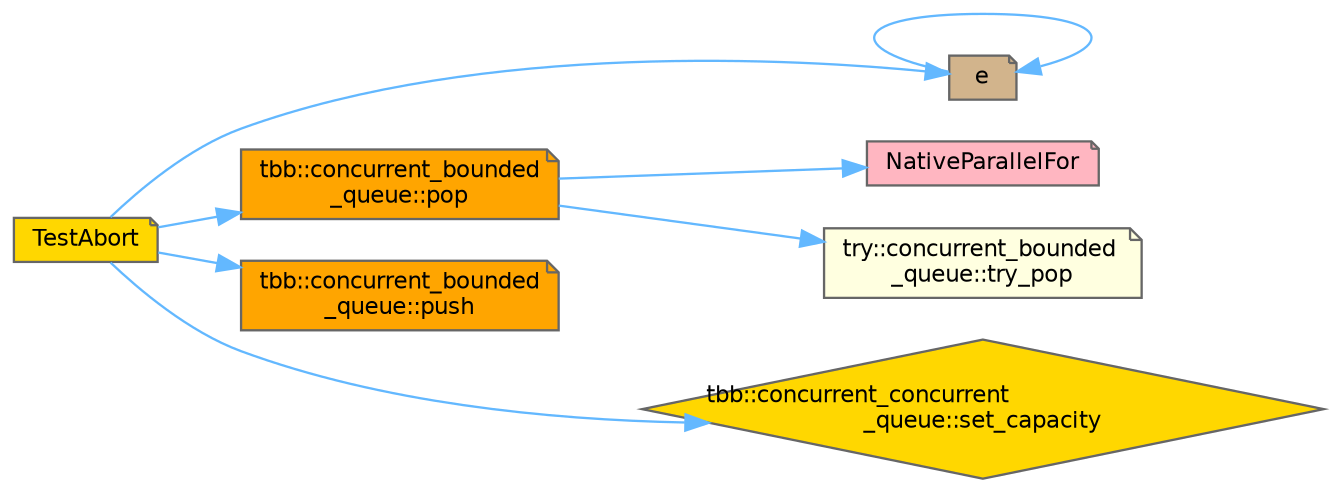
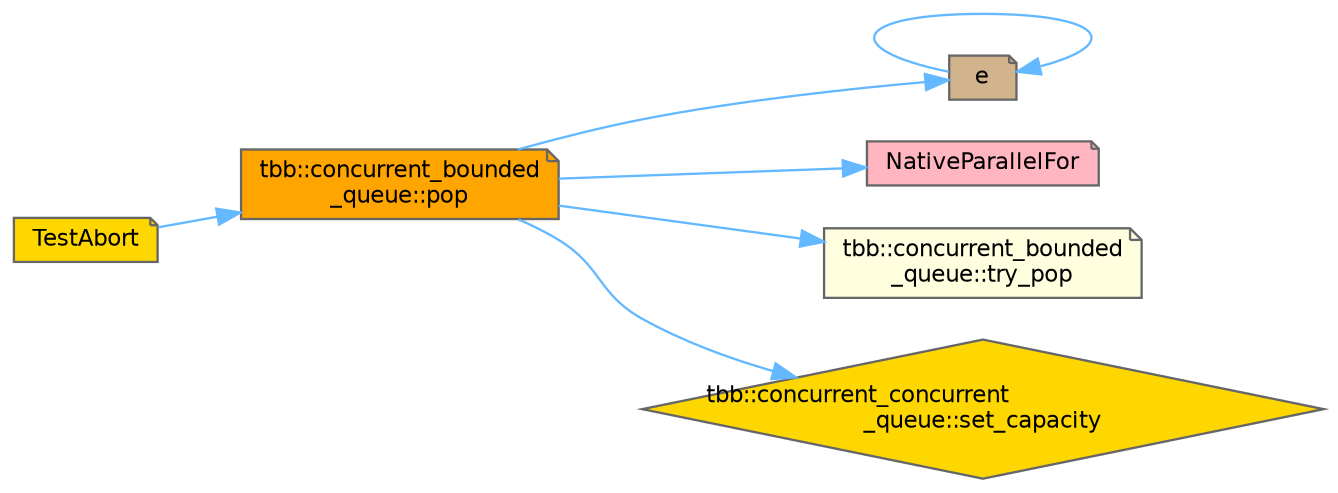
edge "TestAbort" -> "e": now "tbb::concurrent_bounded _queue::pop" -> "e"
node "try::concurrent_bounded _queue::try_pop": label "try::concurrent_bounded _queue::try_pop" -> "tbb::concurrent_bounded _queue::try_pop"
node "tbb::concurrent_bounded _queue::push": removed
edge "TestAbort" -> "tbb::concurrent_concurrent _queue::set_capacity": now "tbb::concurrent_bounded _queue::pop" -> "tbb::concurrent_concurrent _queue::set_capacity"
